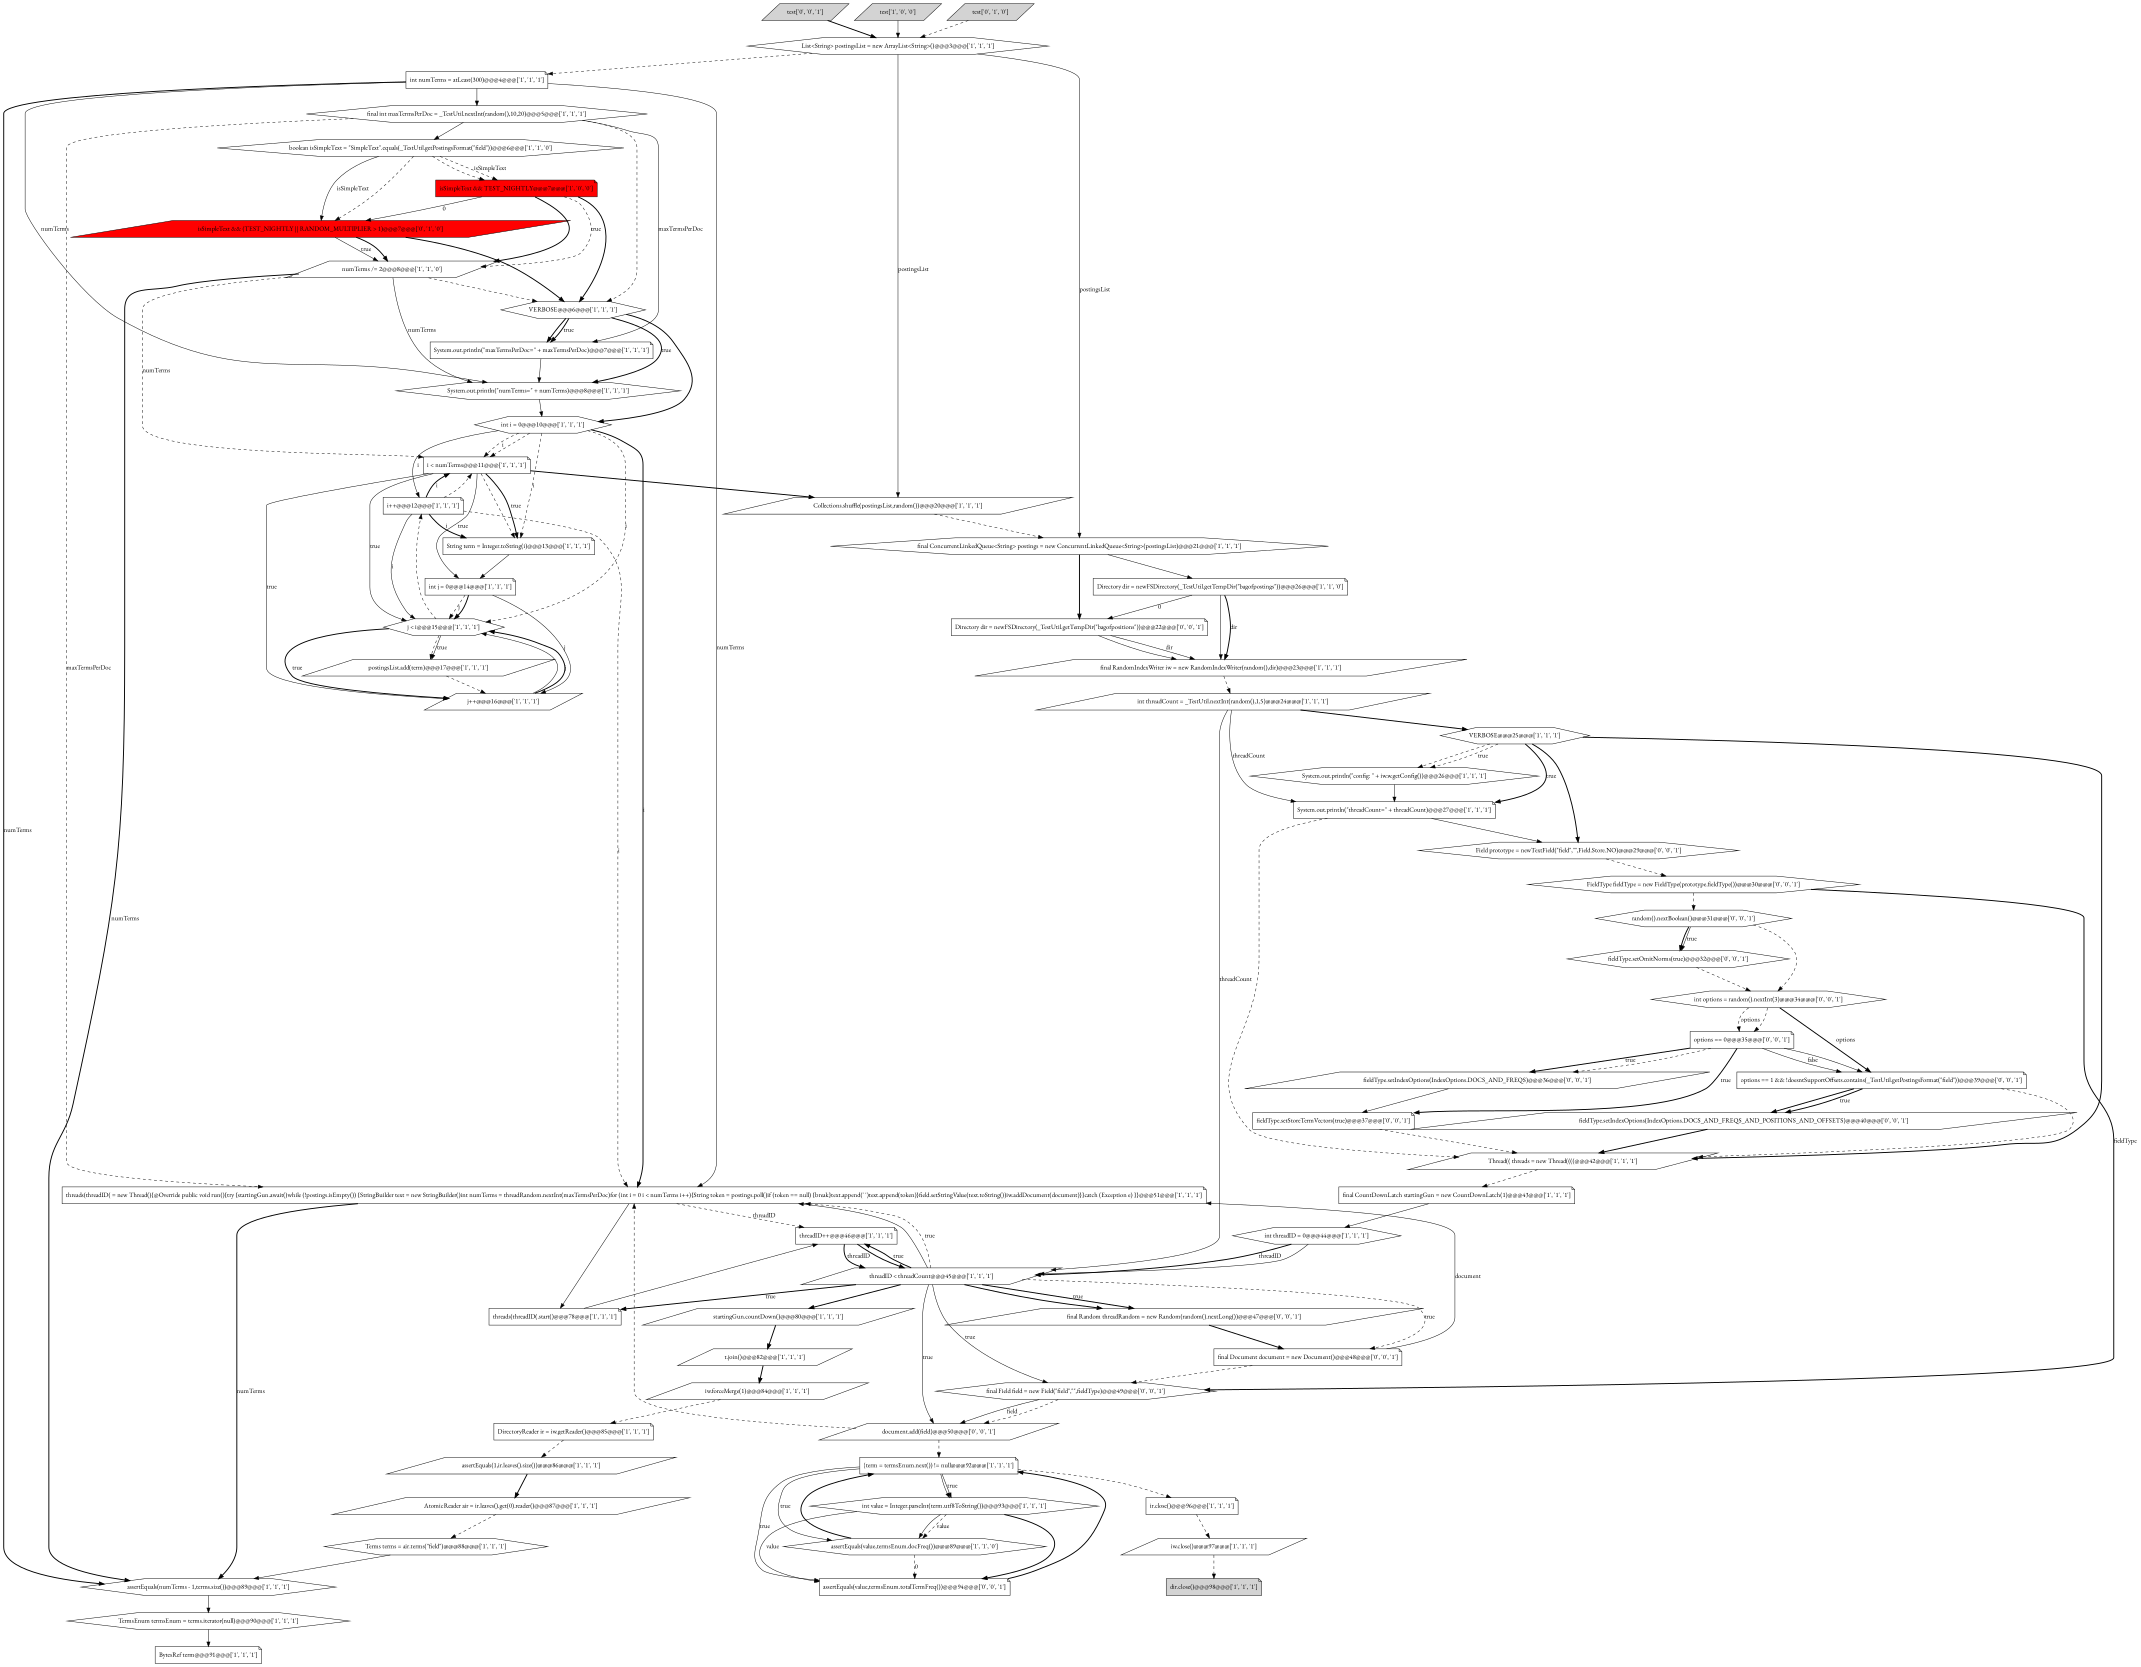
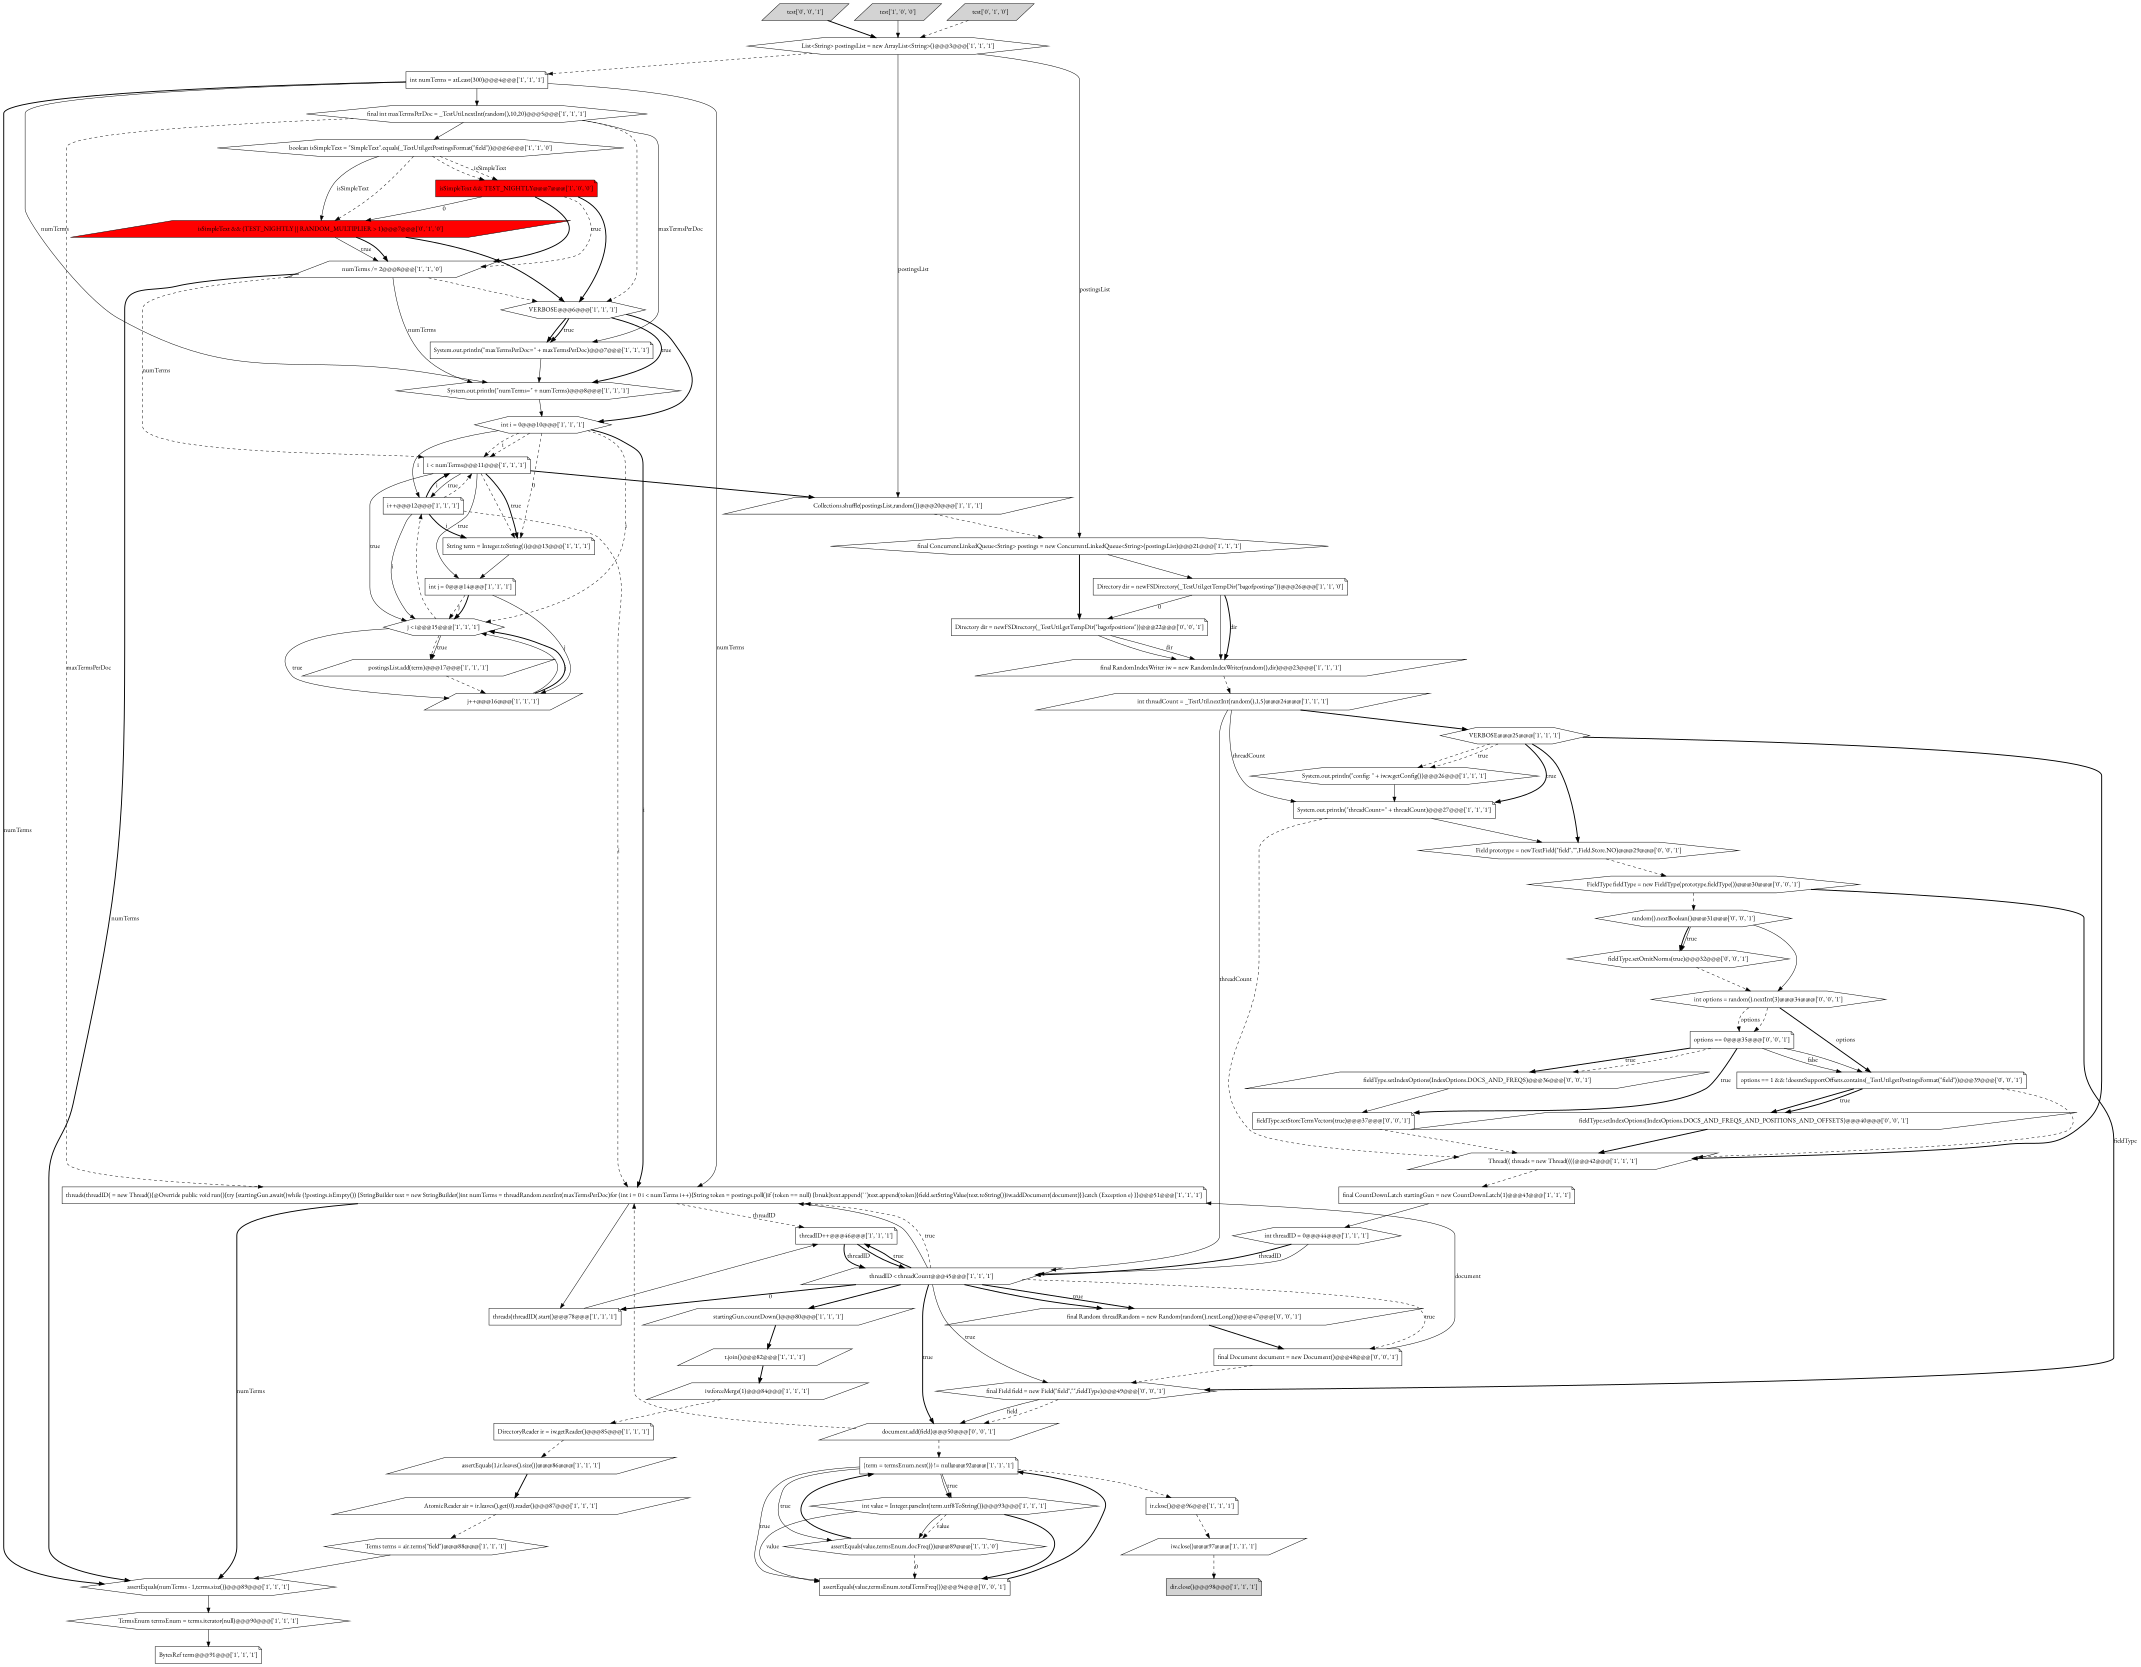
edge "int i = 0@@@10@@@['1', '1', '1']" -> "String term = Integer.toString(i)@@@13@@@['1', '1', '1']": label "i" -> "0"
edge "i < numTerms@@@11@@@['1', '1', '1']" -> "j++@@@16@@@['1', '1', '1']": now "i < numTerms@@@11@@@['1', '1', '1']" -> "i++@@@12@@@['1', '1', '1']"
edge "j < i@@@15@@@['1', '1', '1']" -> "j++@@@16@@@['1', '1', '1']": style bold -> solid
edge "random().nextBoolean()@@@31@@@['0', '0', '1']" -> "int options = random().nextInt(3)@@@34@@@['0', '0', '1']": style dashed -> solid
edge "threadID < threadCount@@@45@@@['1', '1', '1']" -> "threads(threadID(.start()@@@78@@@['1', '1', '1']": label "true" -> "0"
edge "threadID < threadCount@@@45@@@['1', '1', '1']" -> "document.add(field)@@@50@@@['0', '0', '1']": style solid -> bold
